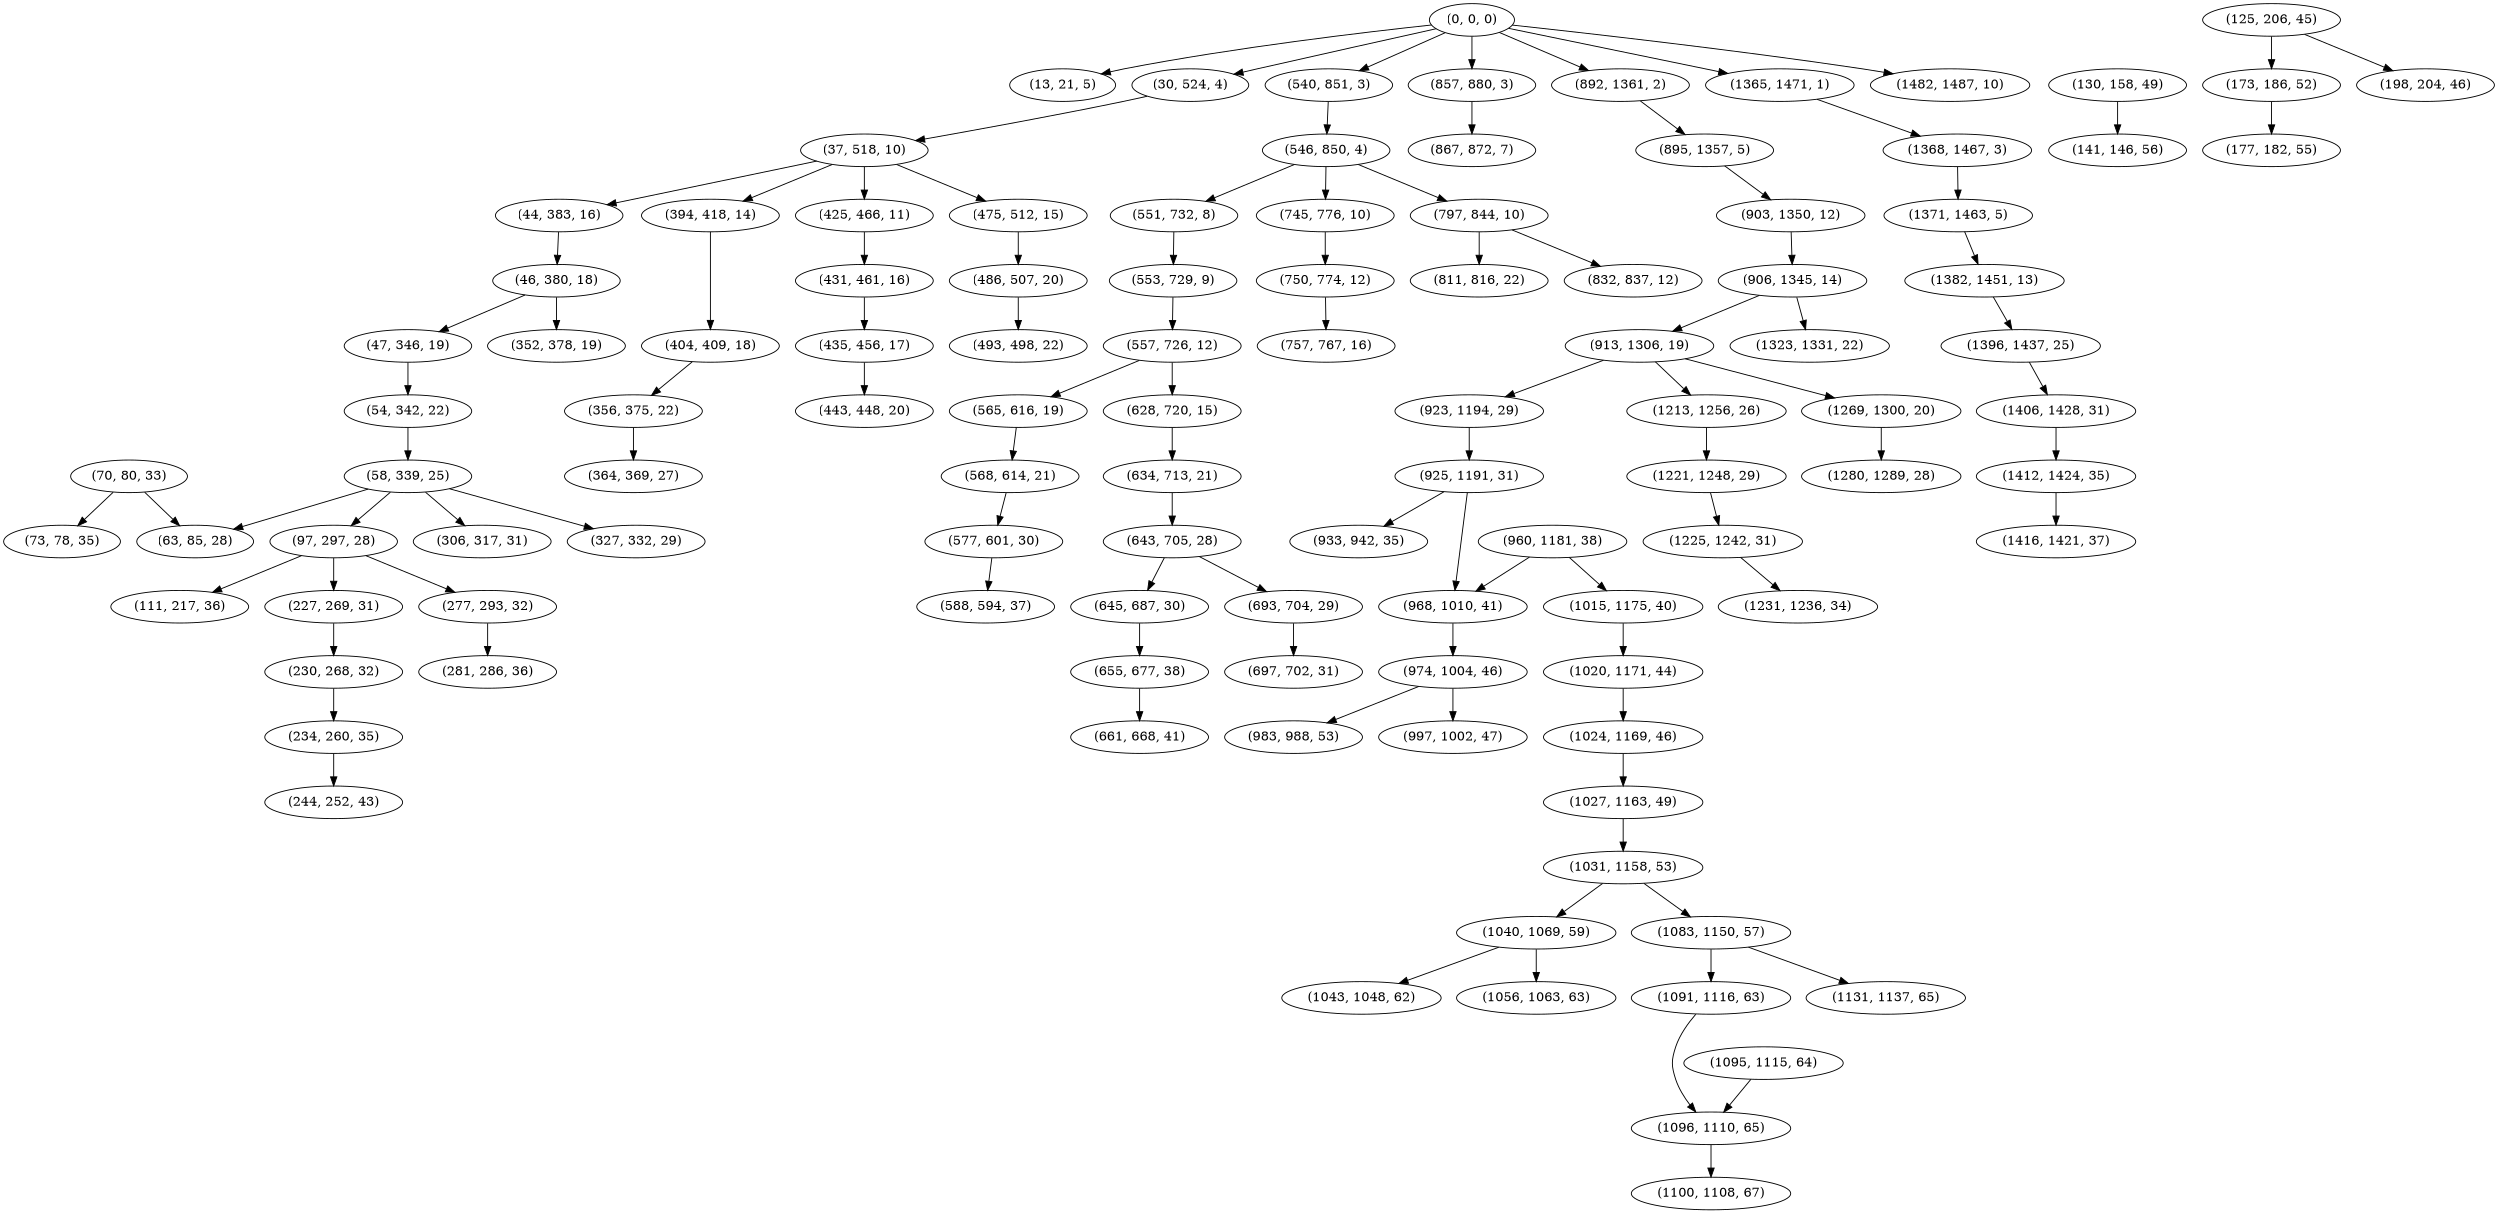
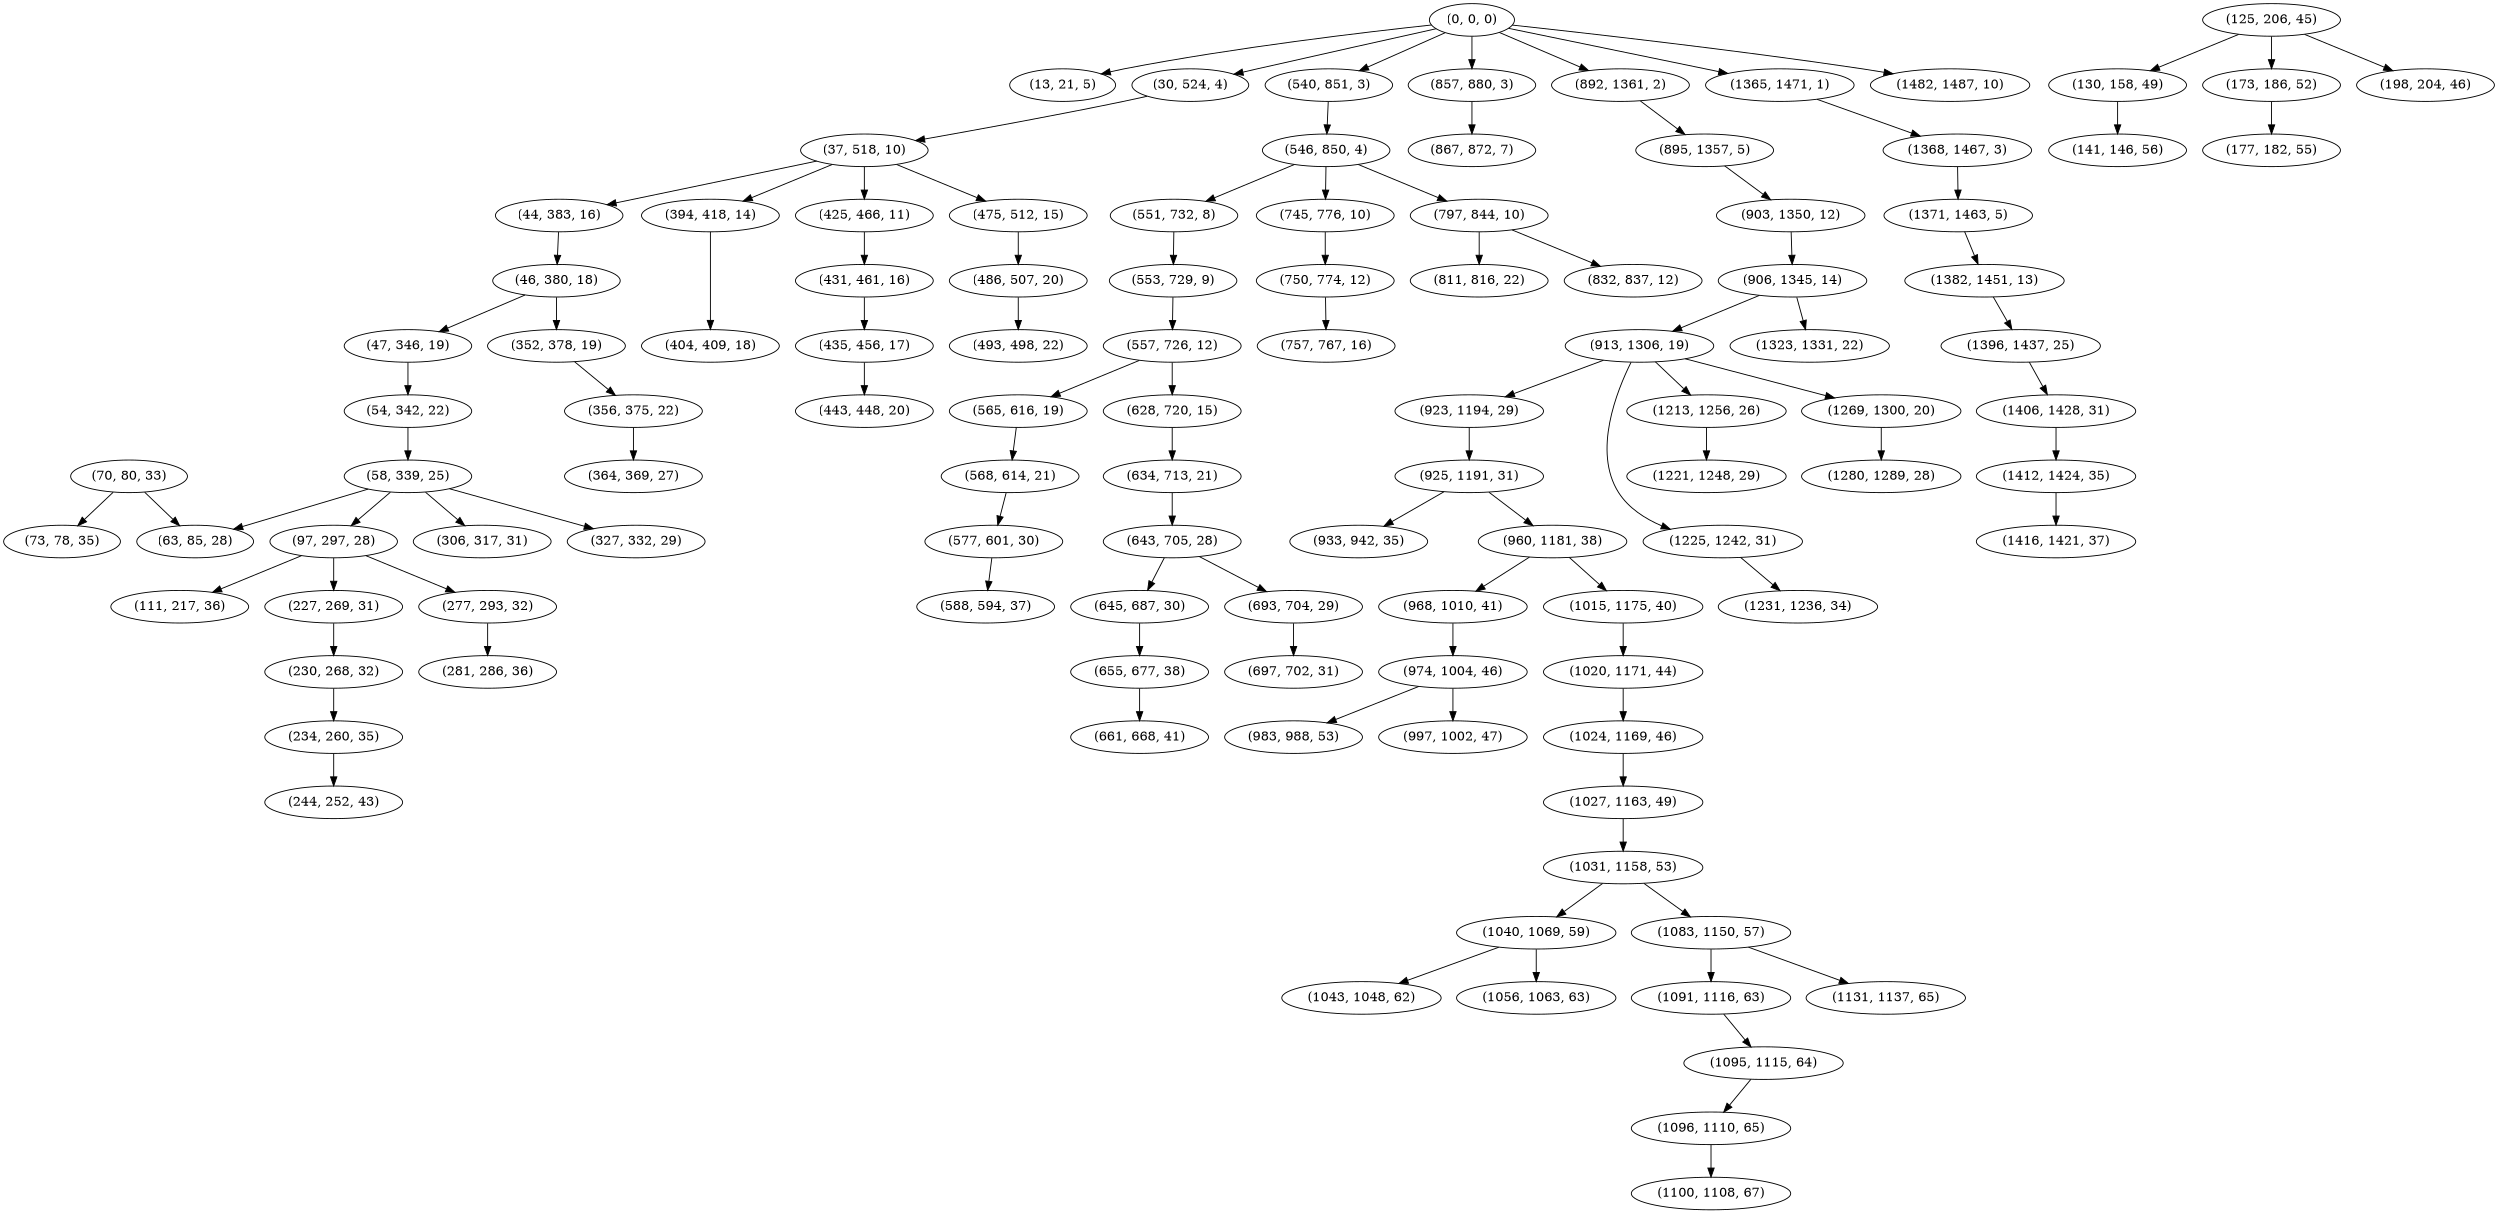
edge "(125, 206, 45)" -> "(130, 158, 49)": added
edge "(404, 409, 18)" -> "(356, 375, 22)": now "(352, 378, 19)" -> "(356, 375, 22)"
edge "(1221, 1248, 29)" -> "(1225, 1242, 31)": now "(913, 1306, 19)" -> "(1225, 1242, 31)"
edge "(925, 1191, 31)" -> "(968, 1010, 41)": now "(925, 1191, 31)" -> "(960, 1181, 38)"
edge "(1091, 1116, 63)" -> "(1096, 1110, 65)": now "(1091, 1116, 63)" -> "(1095, 1115, 64)"
